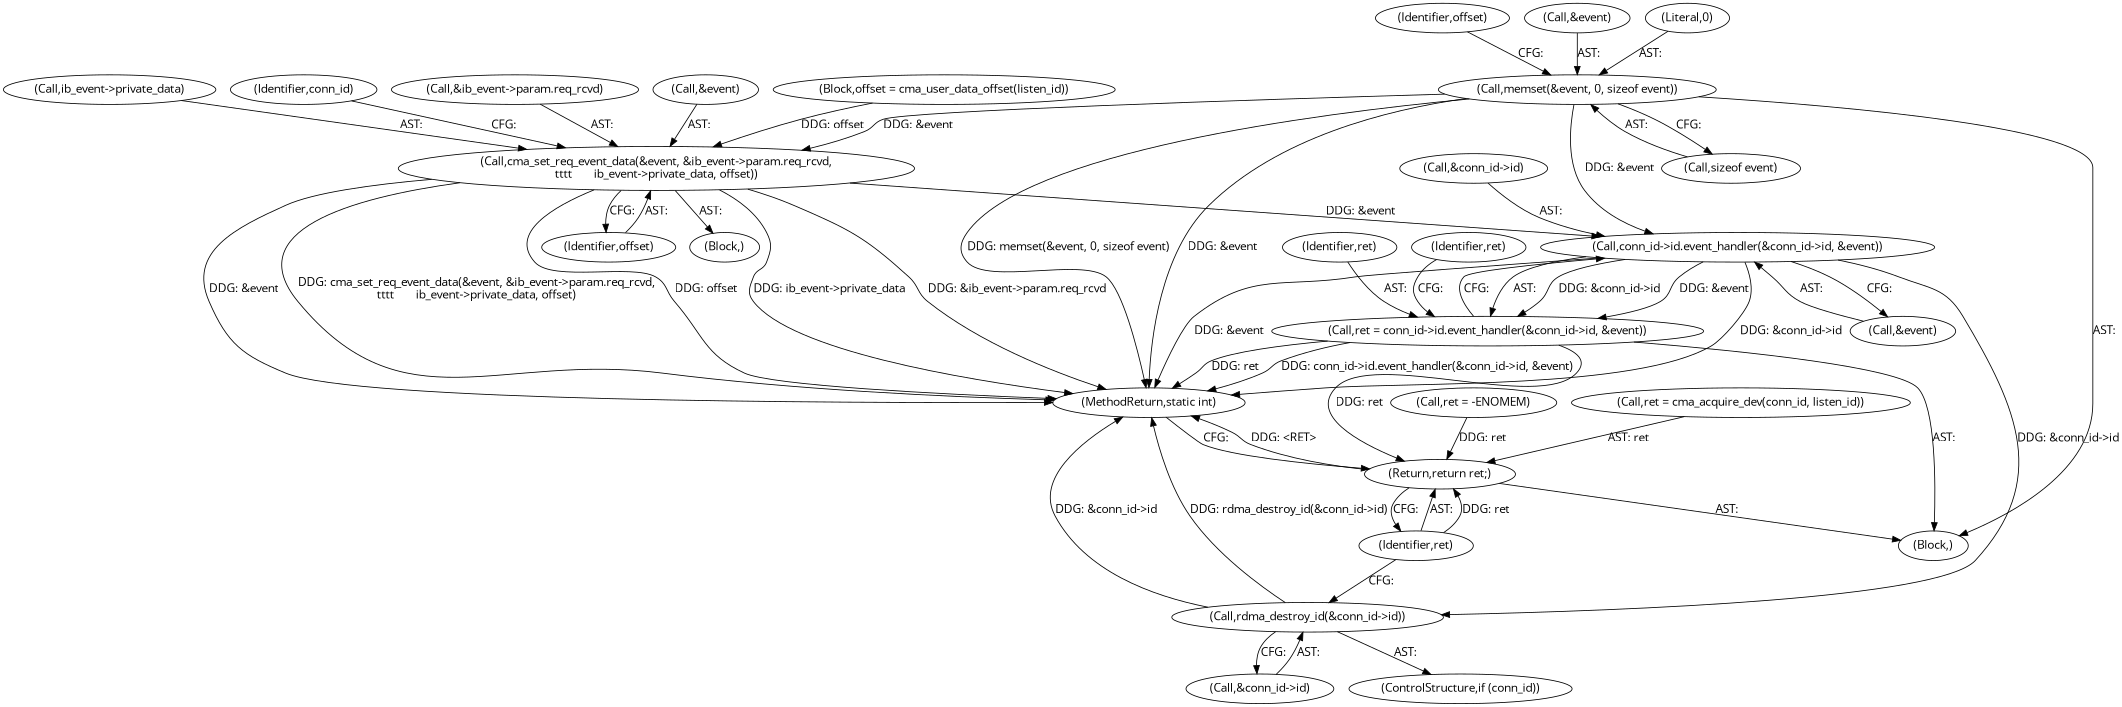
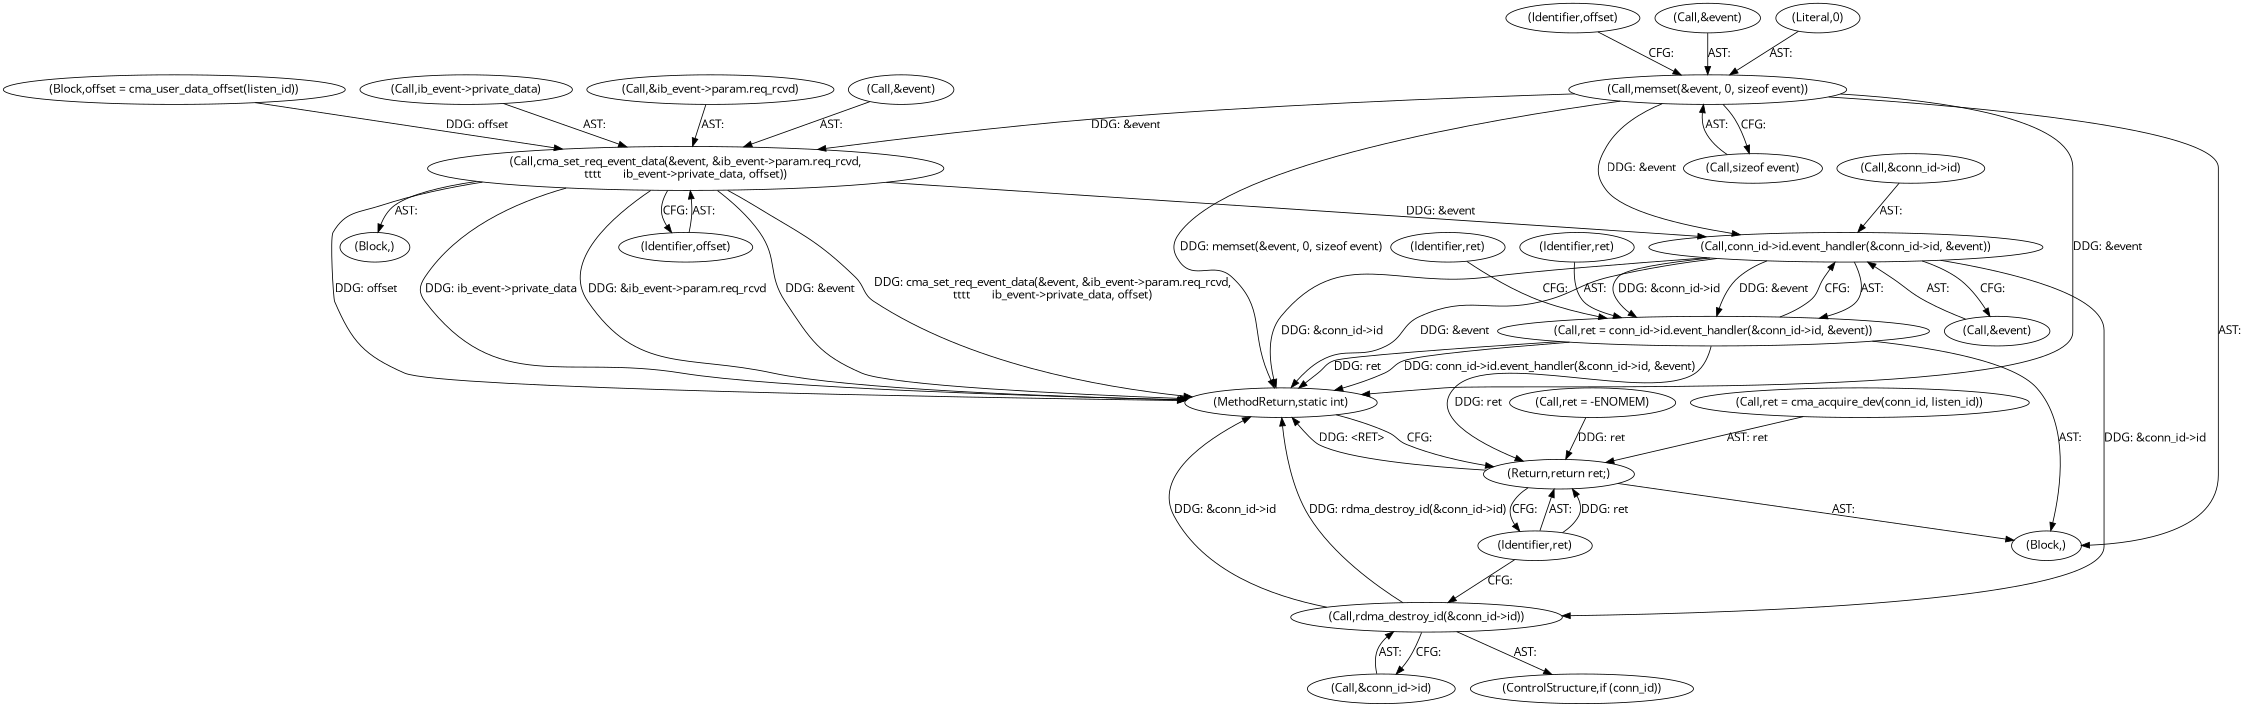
node "(Identifier,conn_id)": removed
